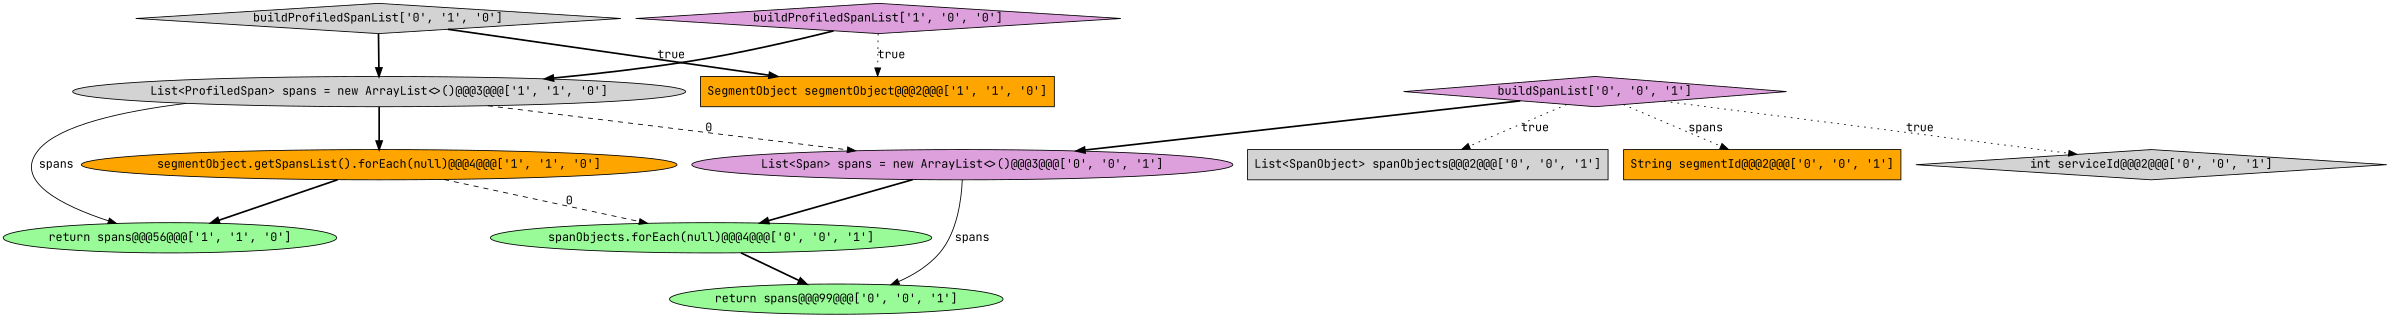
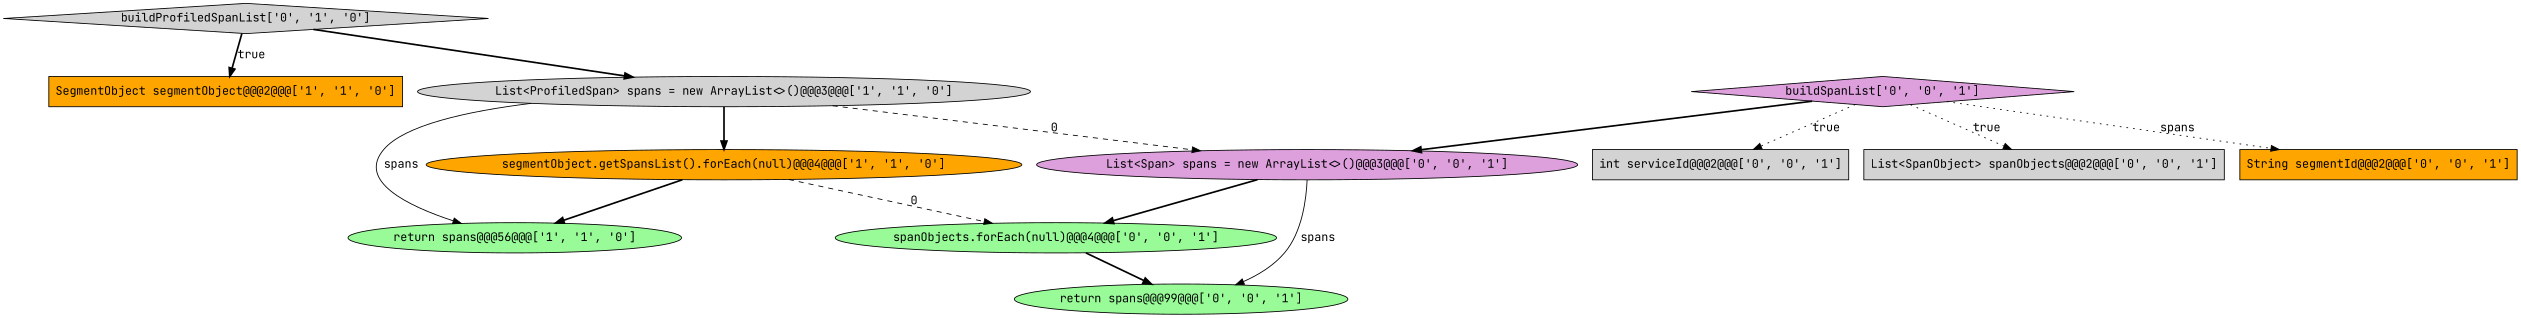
node "buildProfiledSpanList['1', '0', '0']": removed
node "int serviceId@@@2@@@['0', '0', '1']": shape diamond -> box
